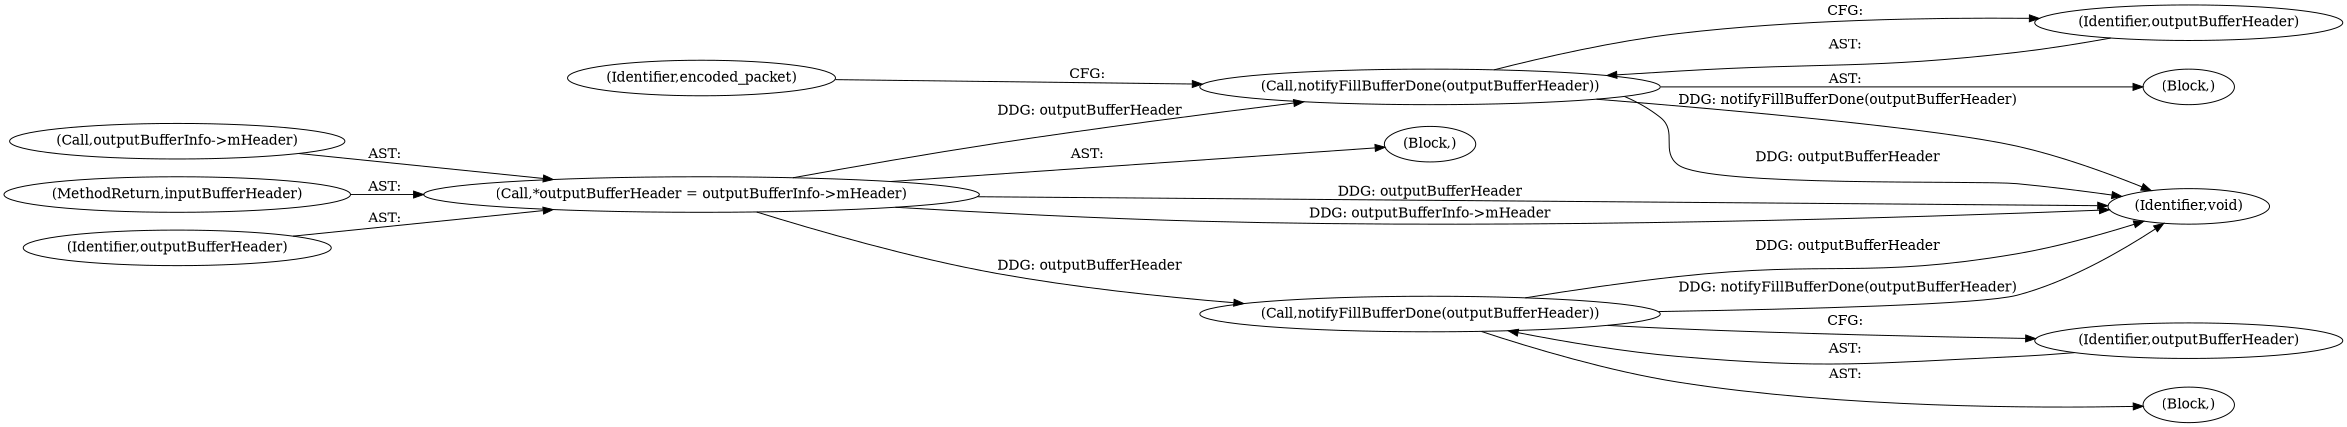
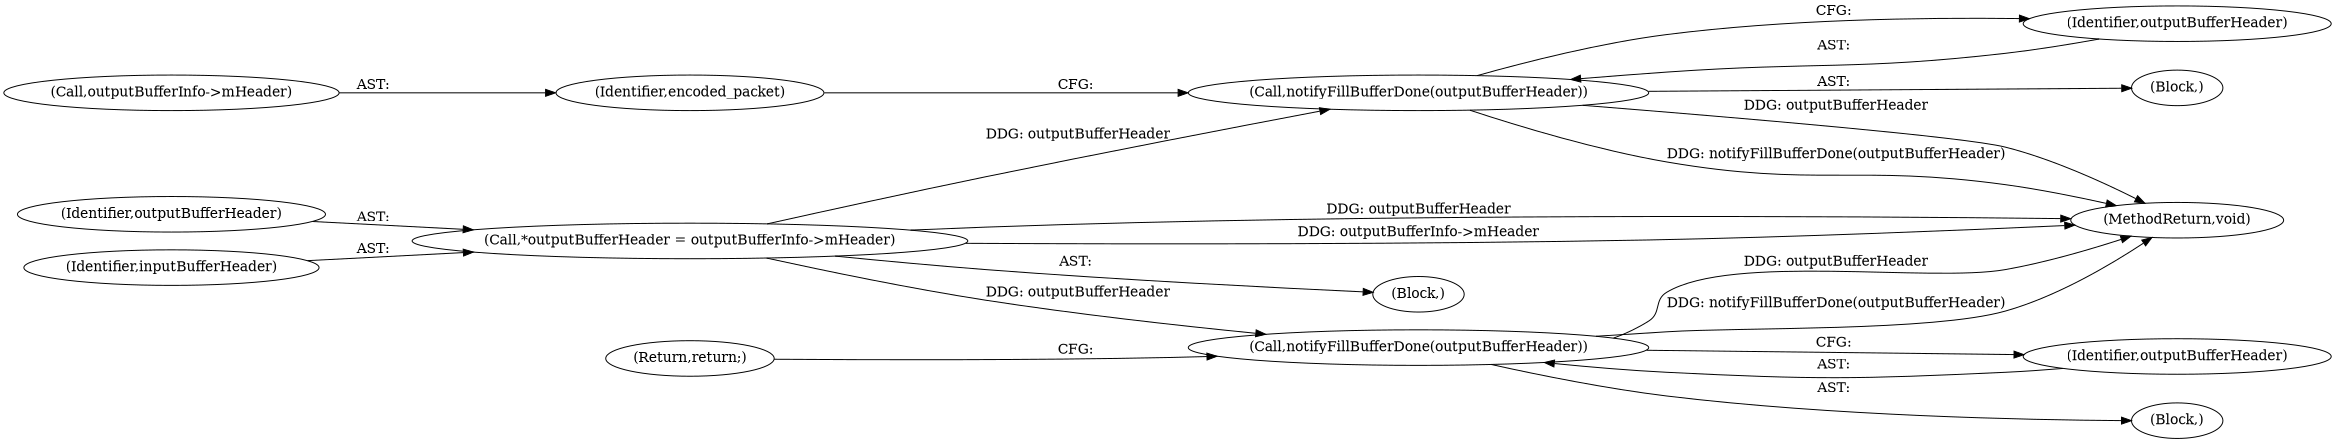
edge "(Call,outputBufferInfo->mHeader)" -> "(Call,*outputBufferHeader = outputBufferInfo->mHeader)": now "(Call,outputBufferInfo->mHeader)" -> "(Identifier,encoded_packet)"
node "(MethodReturn,inputBufferHeader)": label "(MethodReturn,inputBufferHeader)" -> "(Identifier,inputBufferHeader)"
node "(Identifier,void)": label "(Identifier,void)" -> "(MethodReturn,void)"
node "(Return,return;)": added
